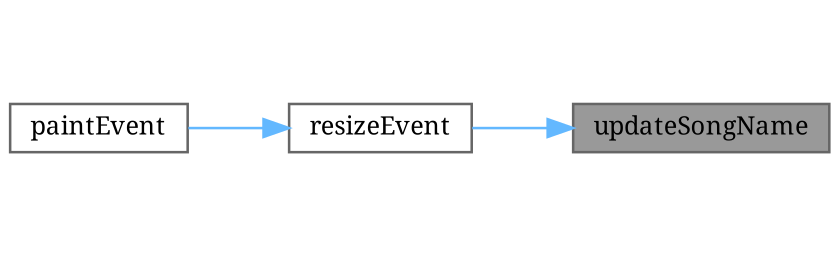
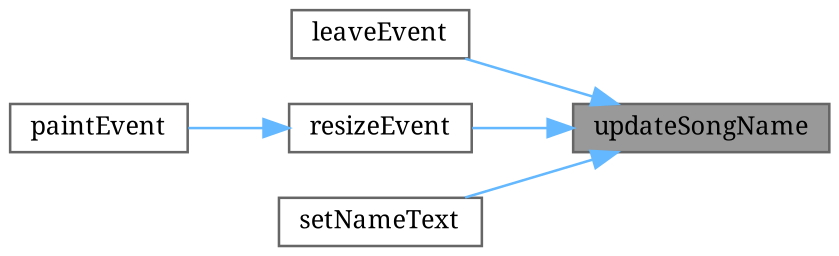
node "leaveEvent": added
node "setNameText": added
